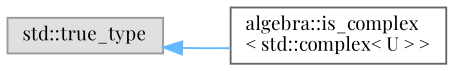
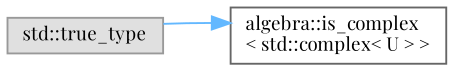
edge "algebra::is_complex < std::complex< U > >" -> "std::true_type": reversed
